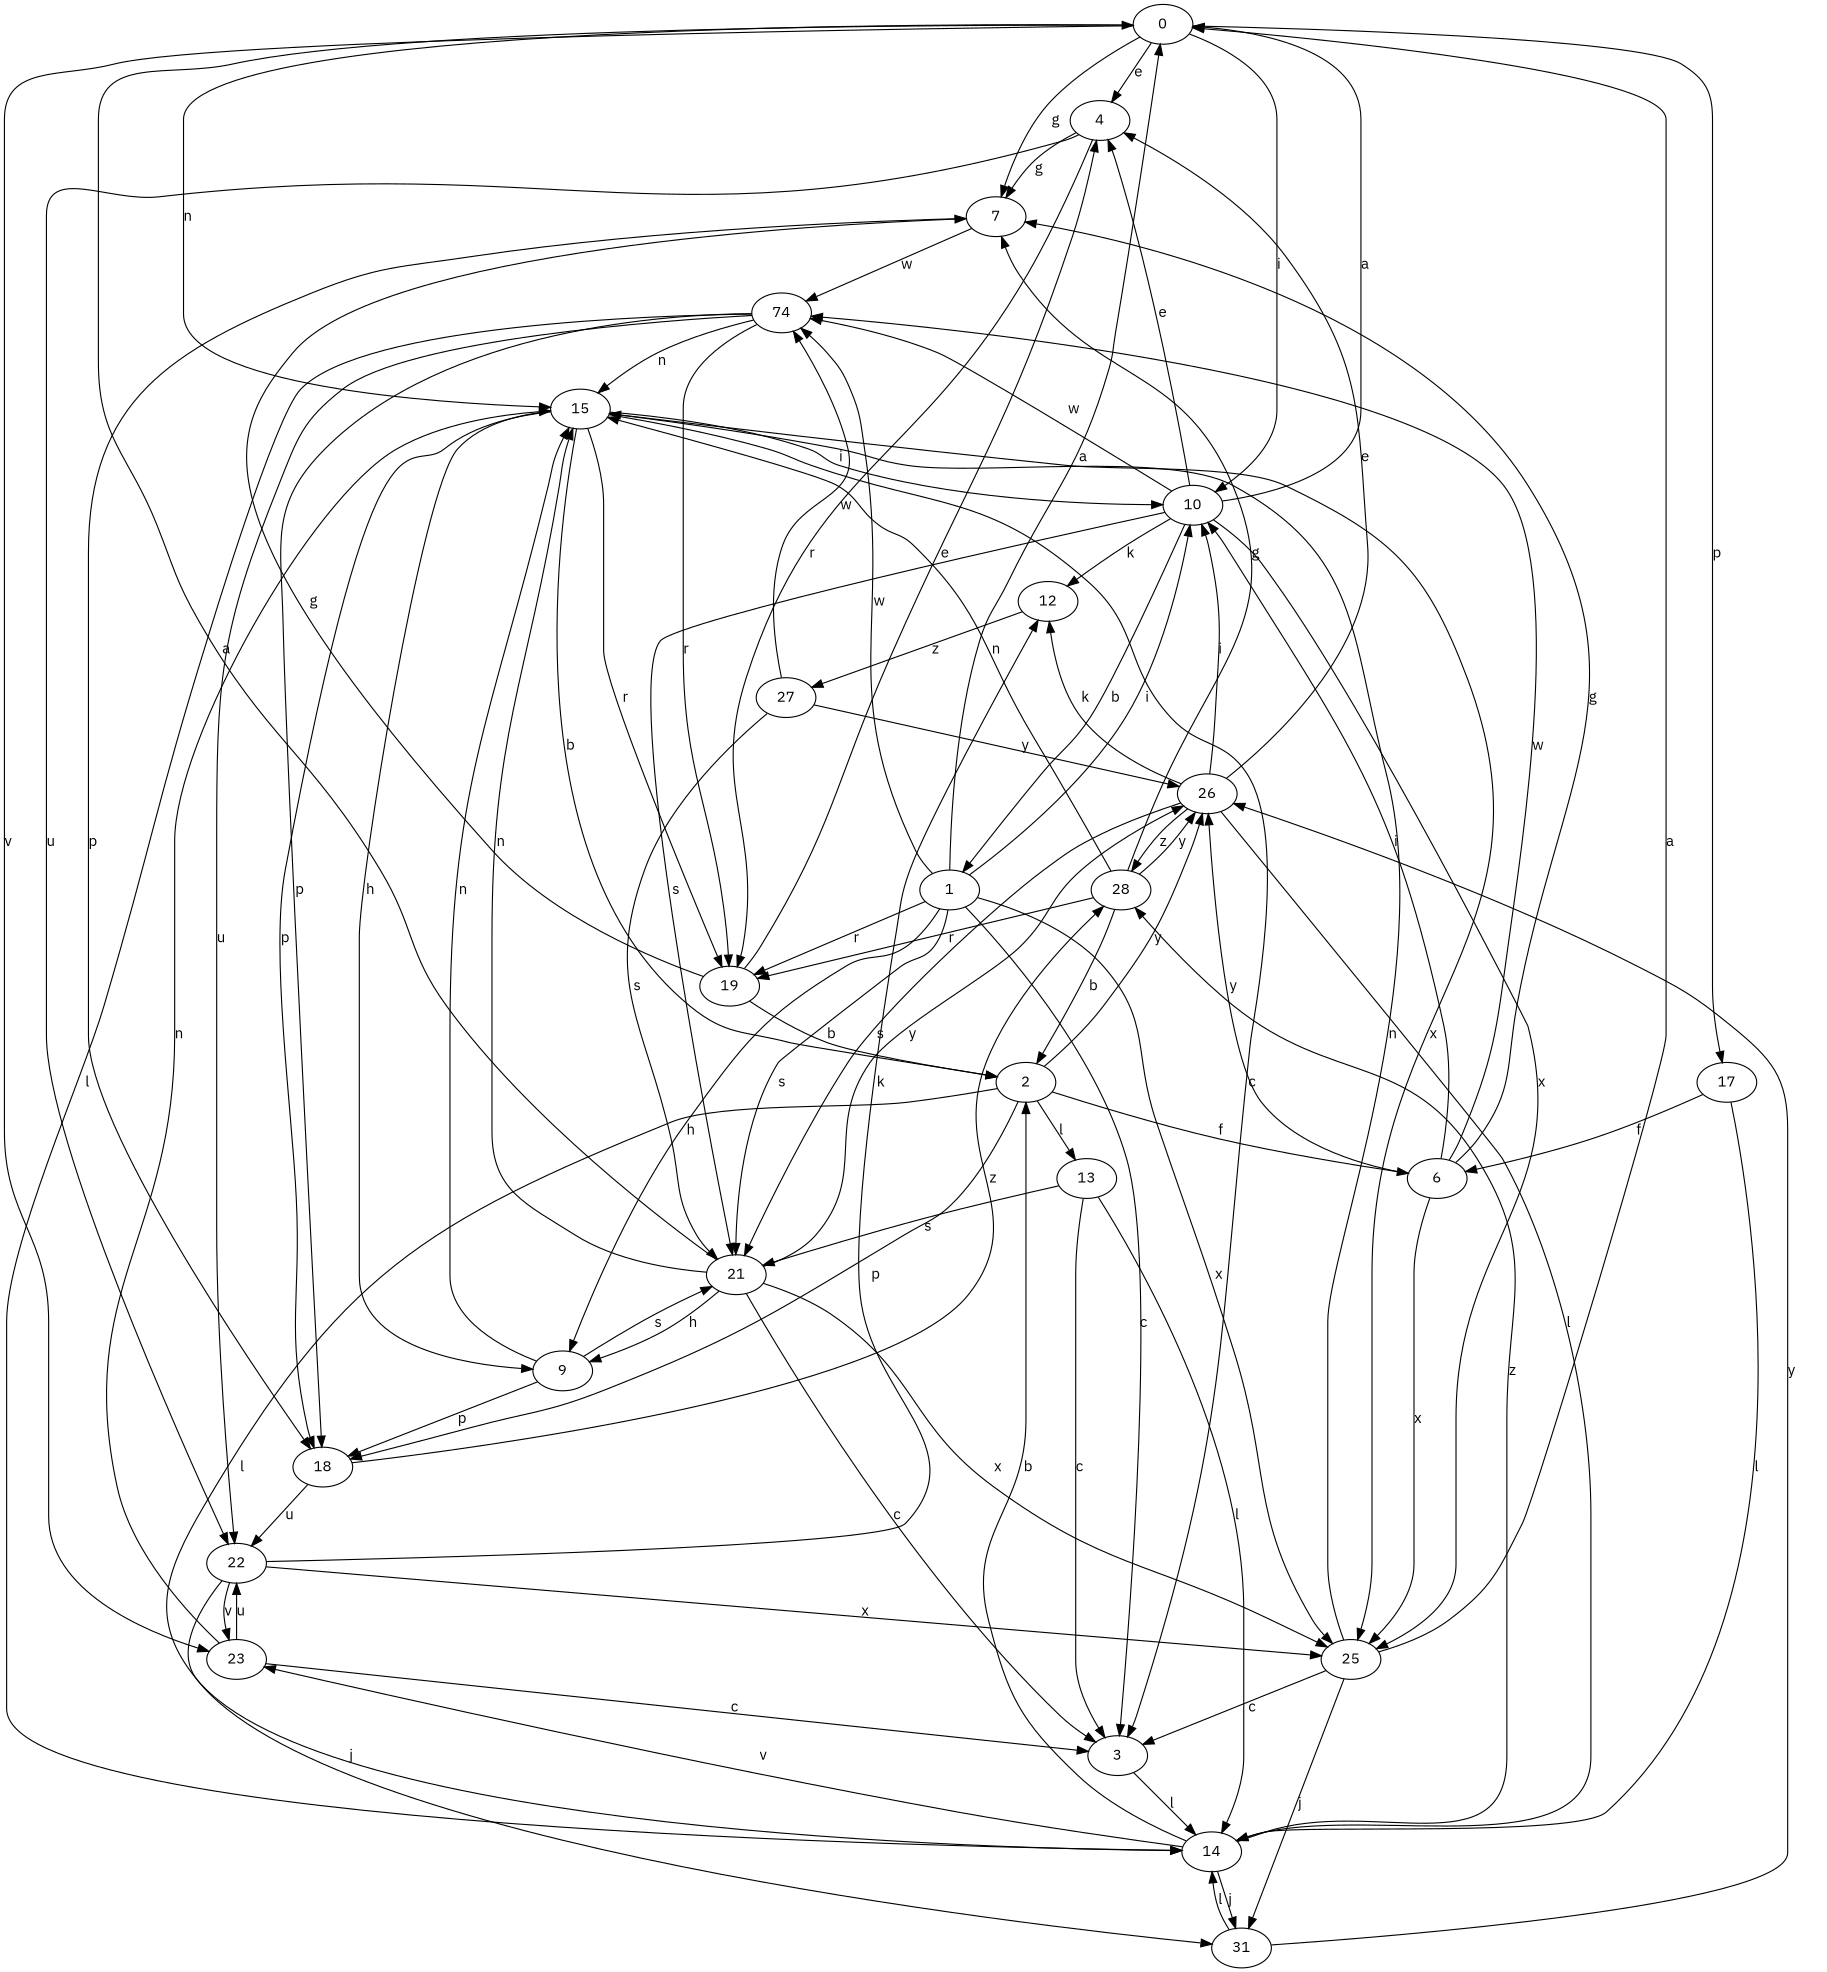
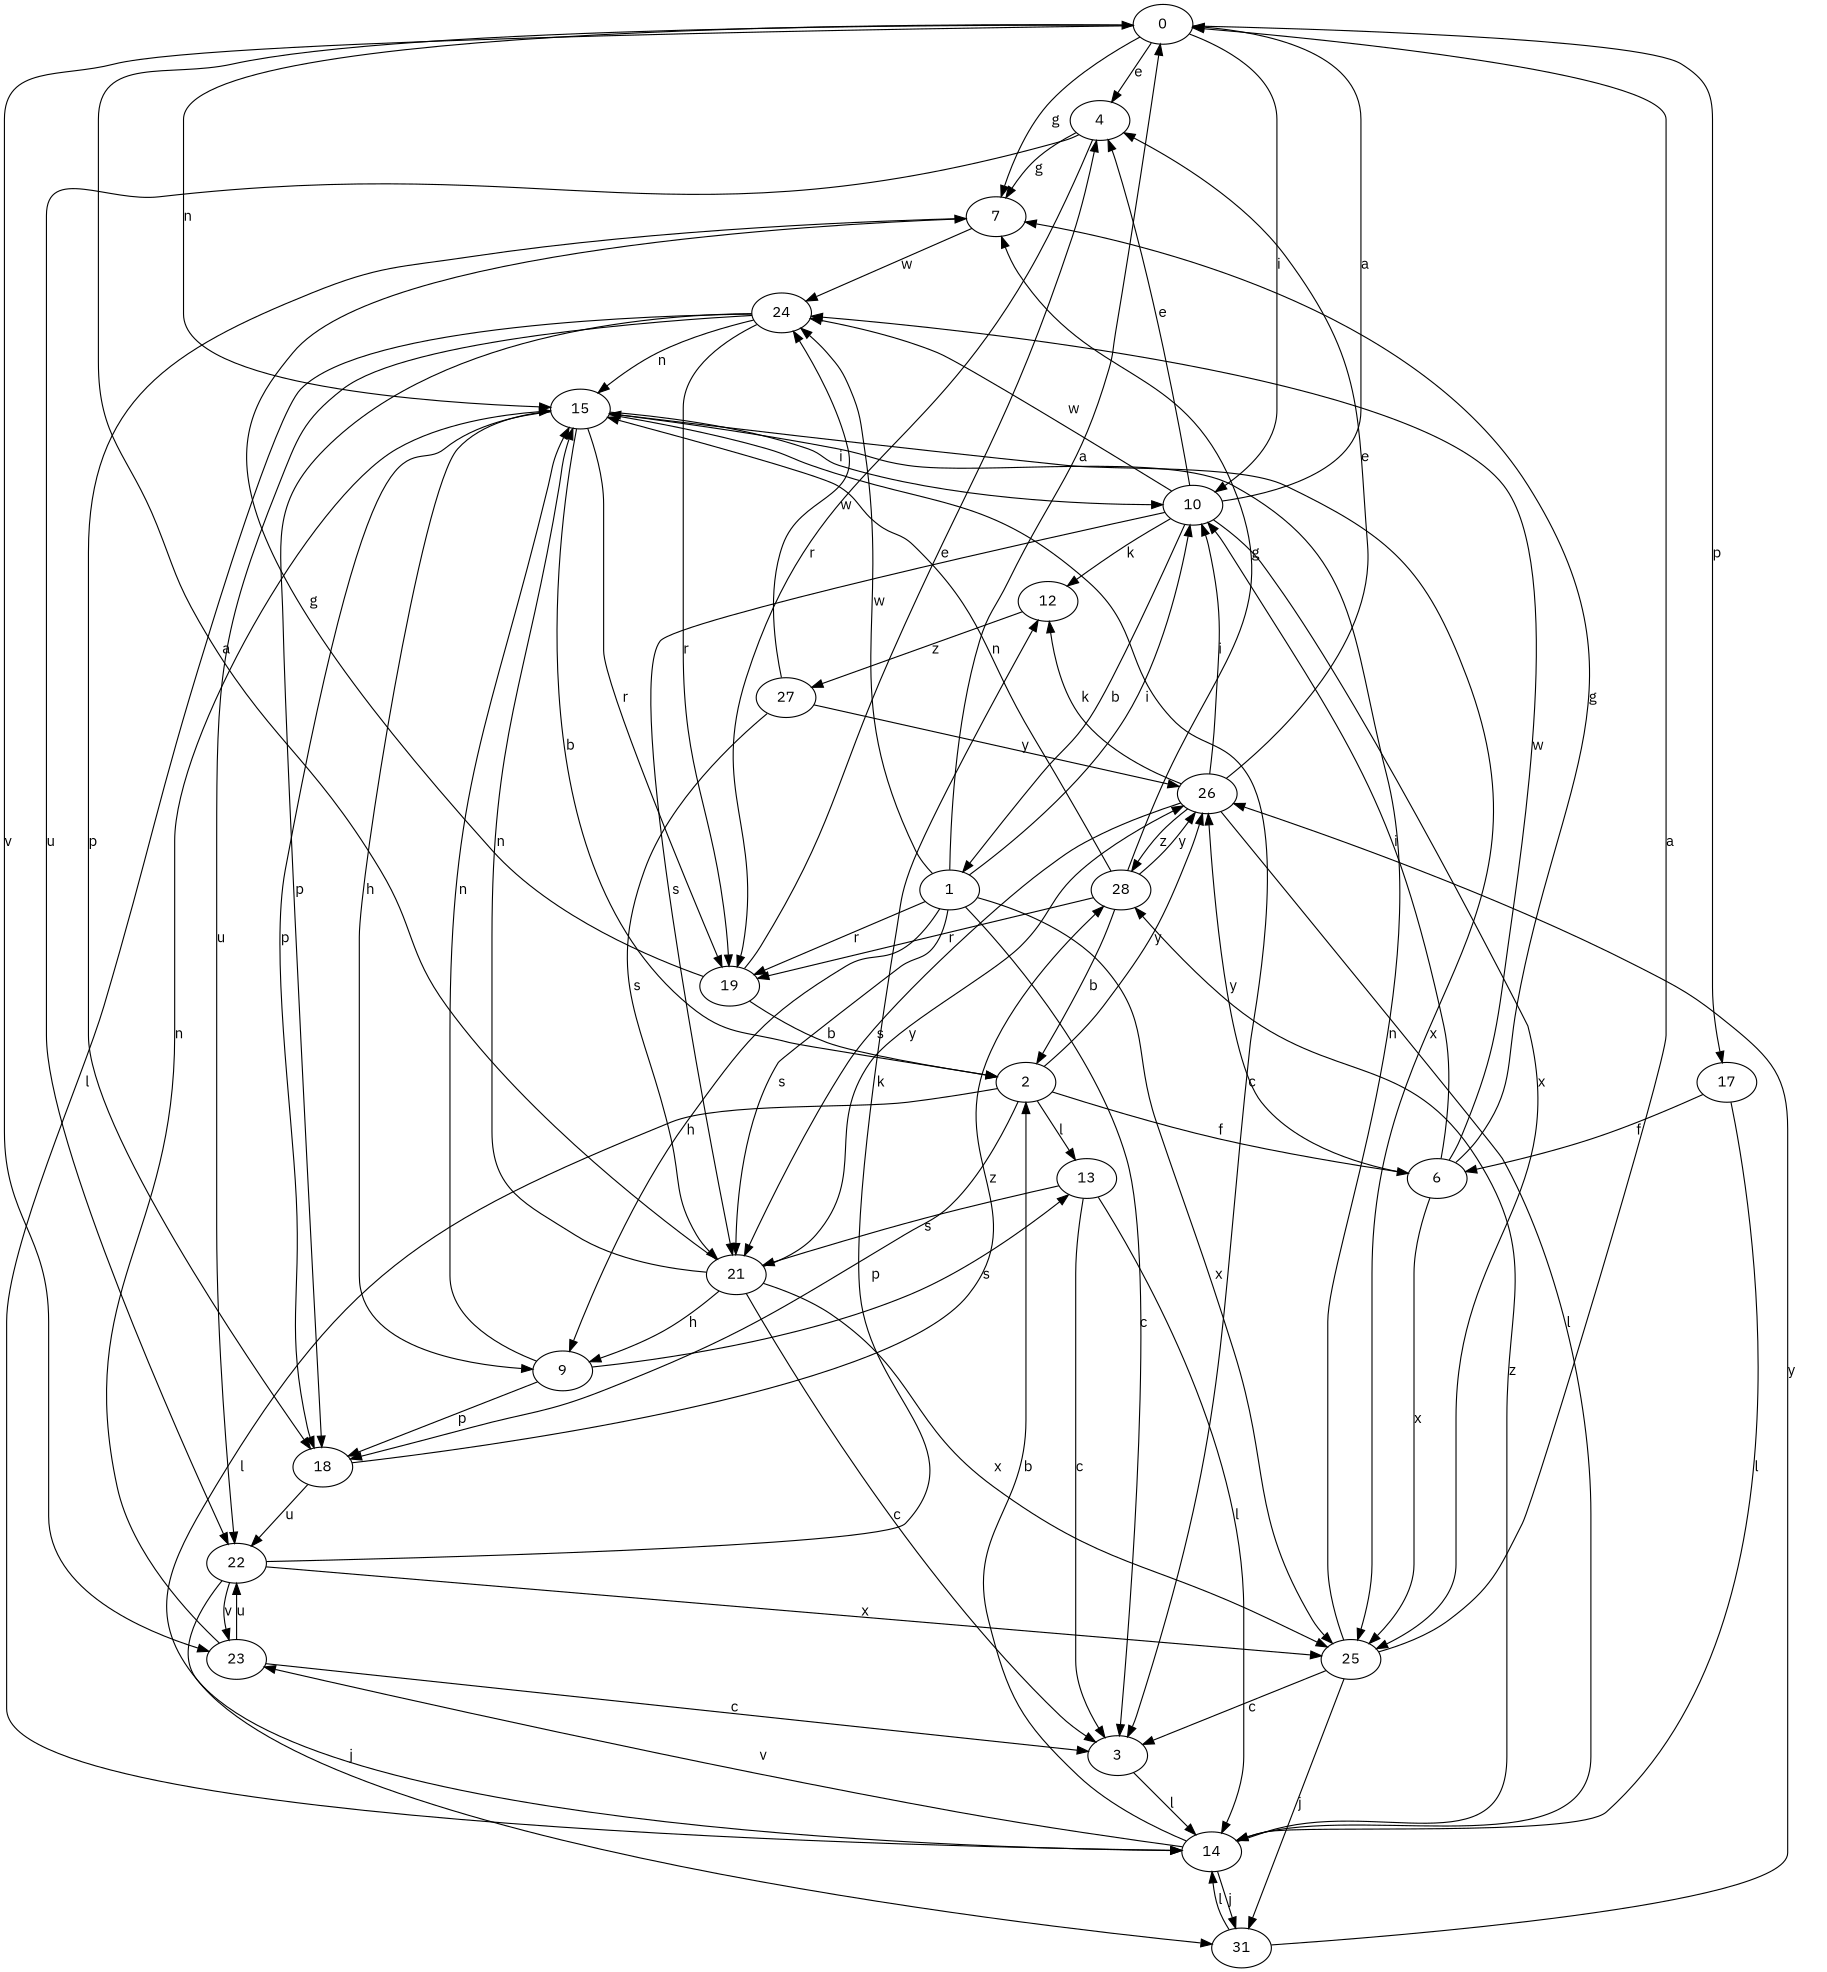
node "74": label "74" -> "24"
edge "9" -> "21": now "9" -> "13"
